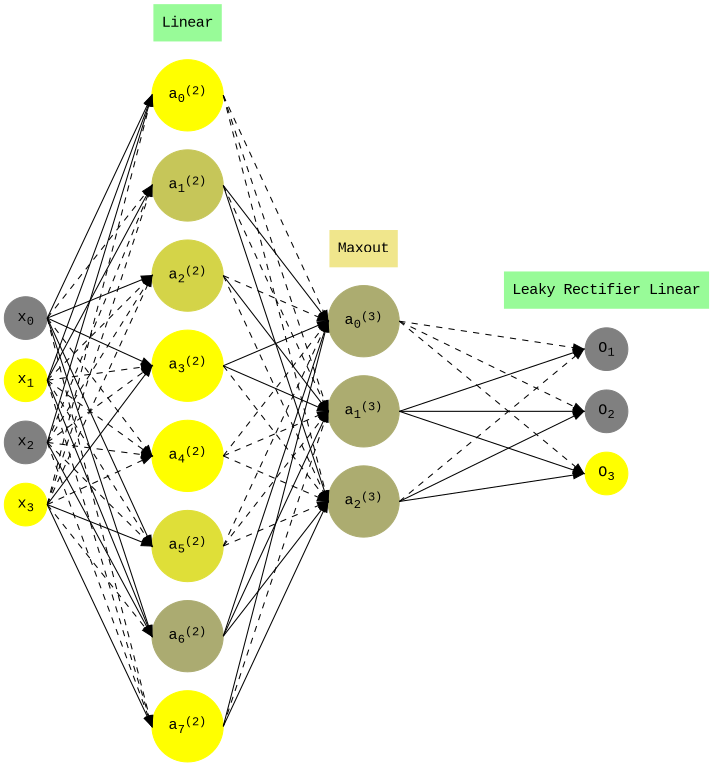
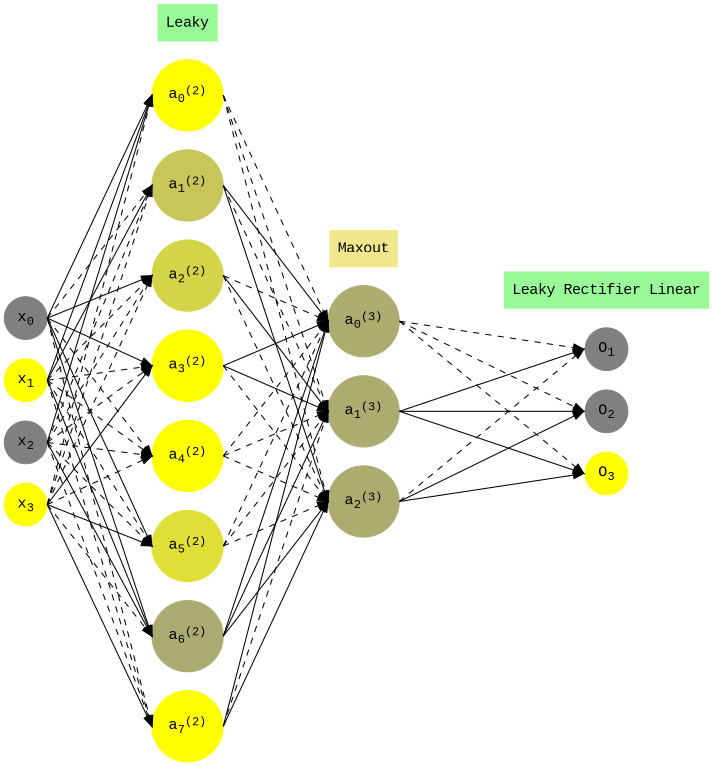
node "Linear": label "Linear" -> "Leaky"
